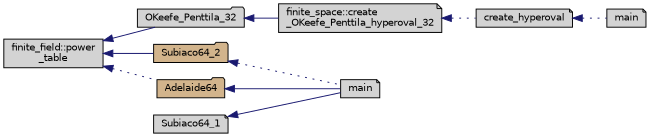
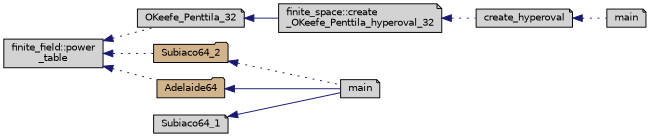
node "OKeefe_Penttila_32": shape folder -> note
edge "OKeefe_Penttila_32" -> "finite_field::power _table": style solid -> dotted
edge "Subiaco64_2" -> "finite_field::power _table": style solid -> dotted
